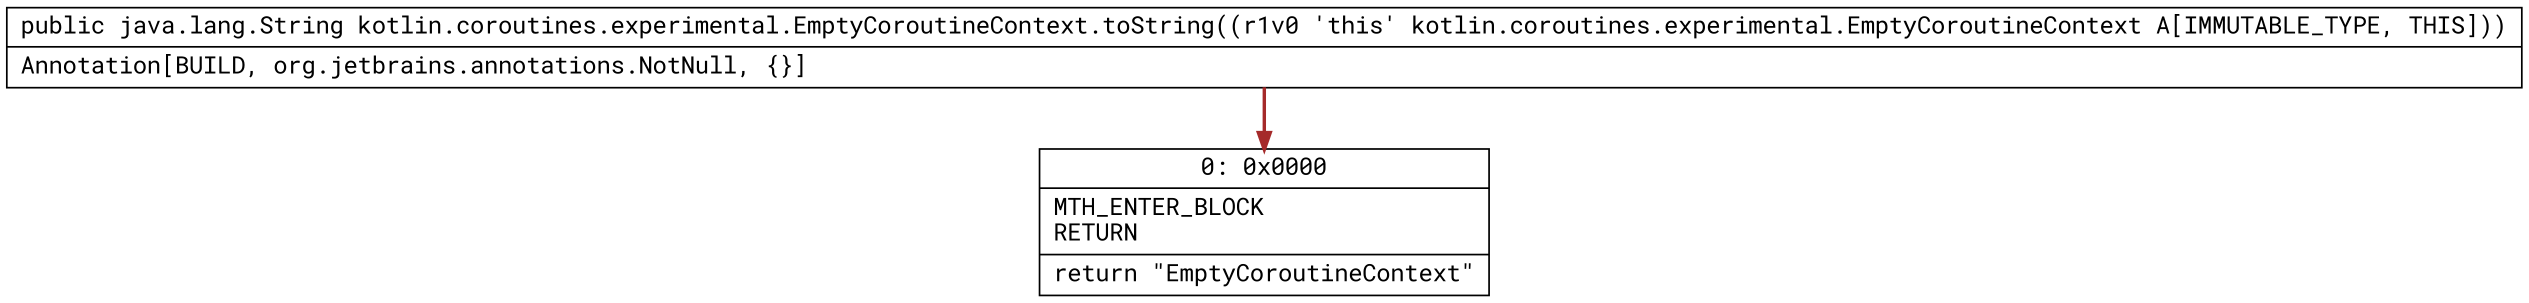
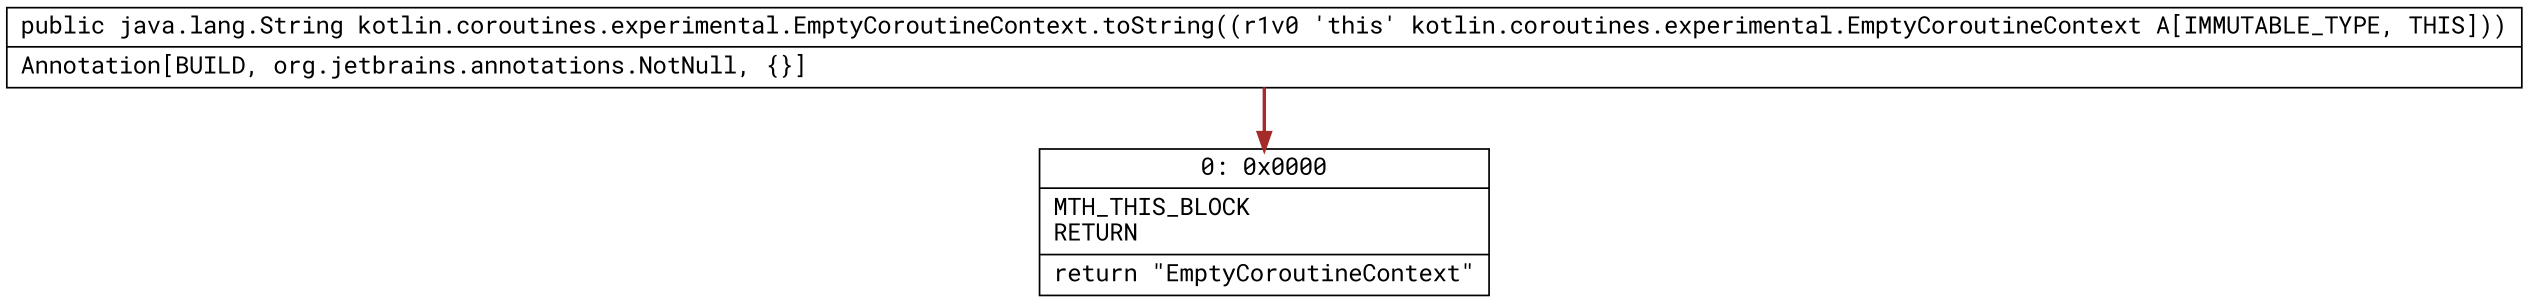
node "0: 0x0000": text "MTH_ENTER_BLOCK" -> "MTH_THIS_BLOCK"
